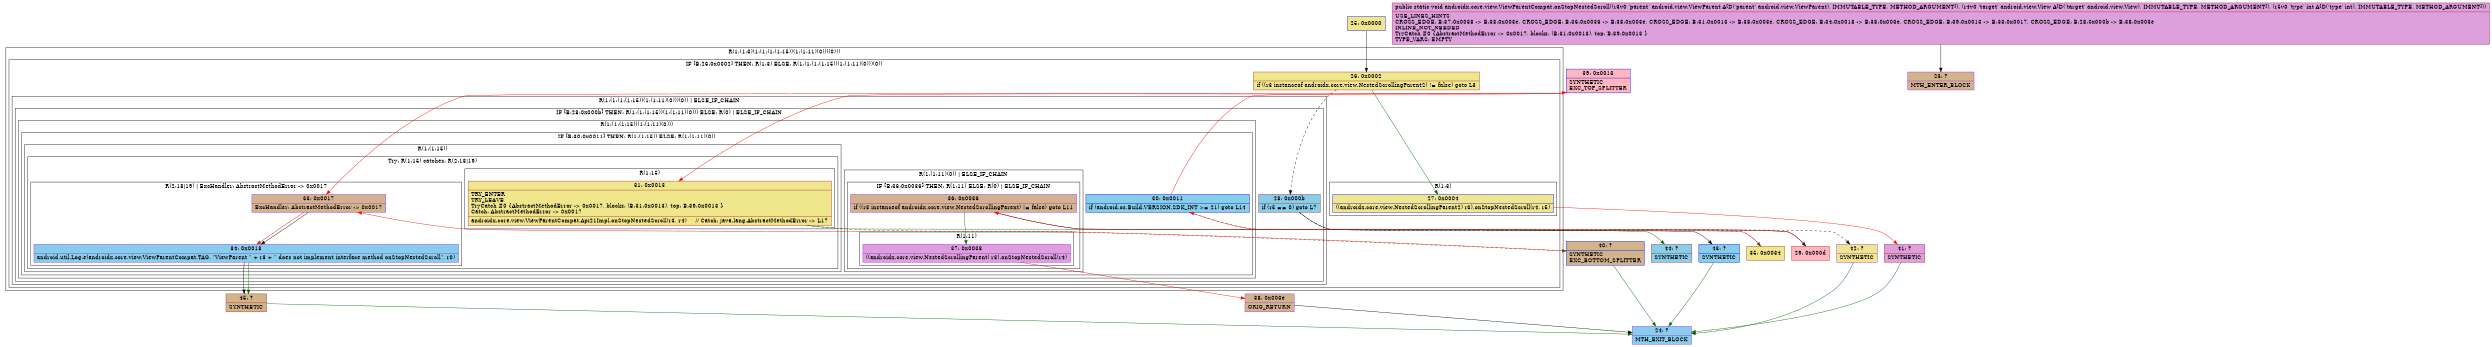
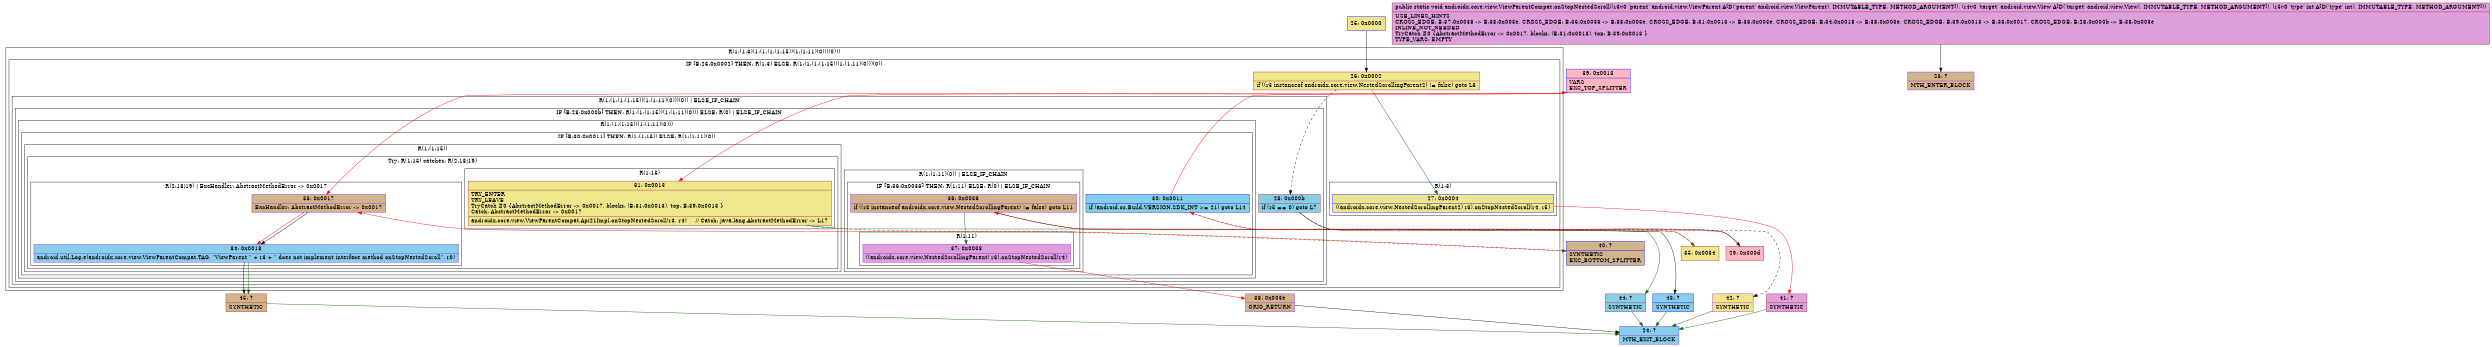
node "39: 0x0013": text "SYNTHETIC" -> "VARS"
edge "40: ?" -> "24: ?": now "44: ?" -> "24: ?"
